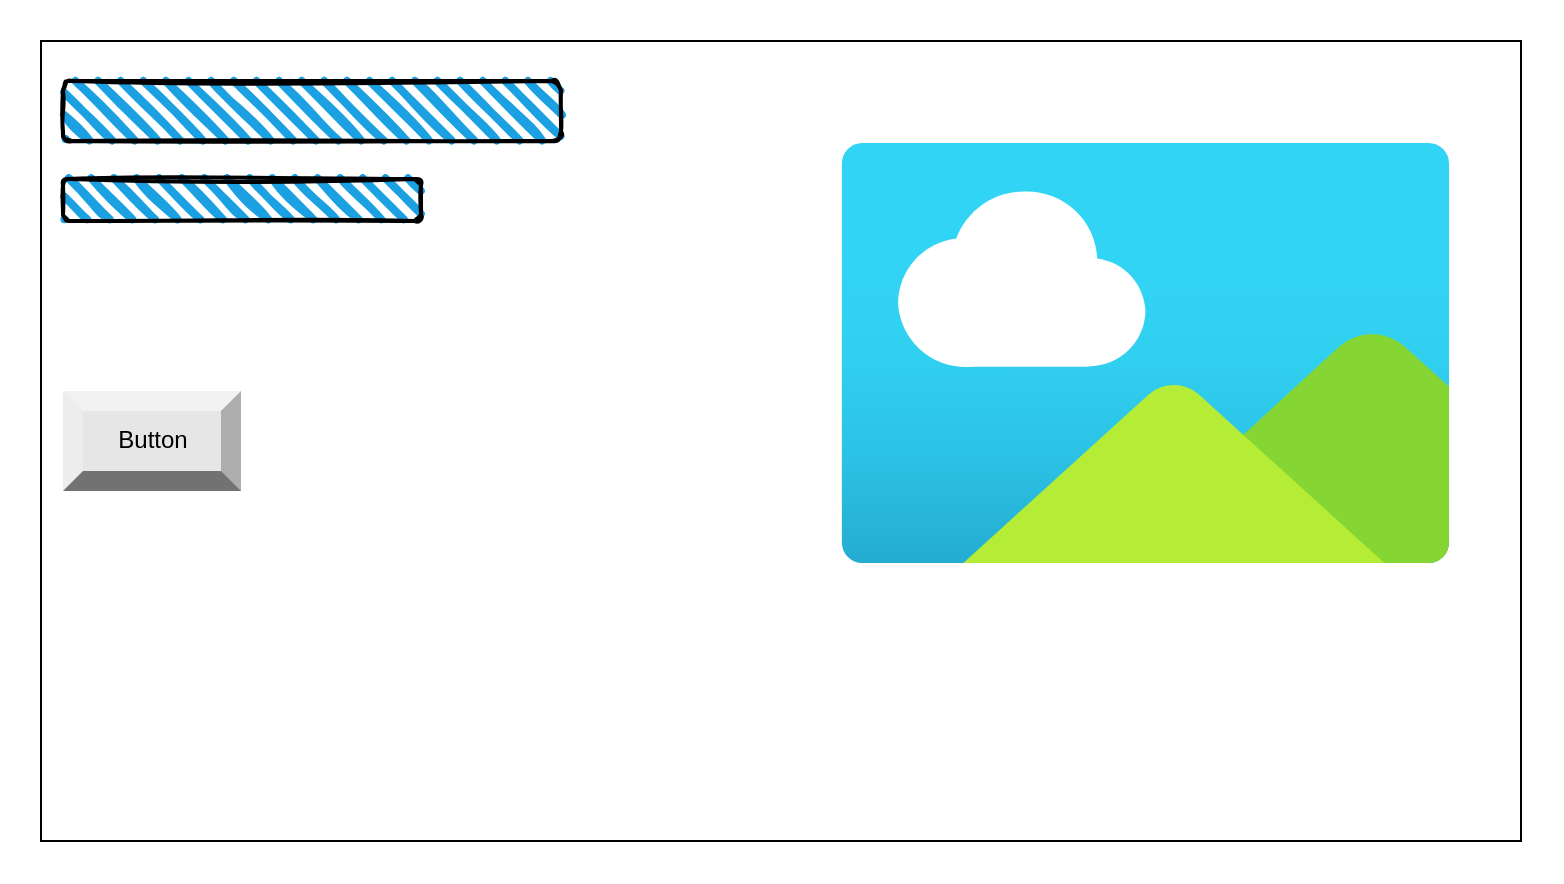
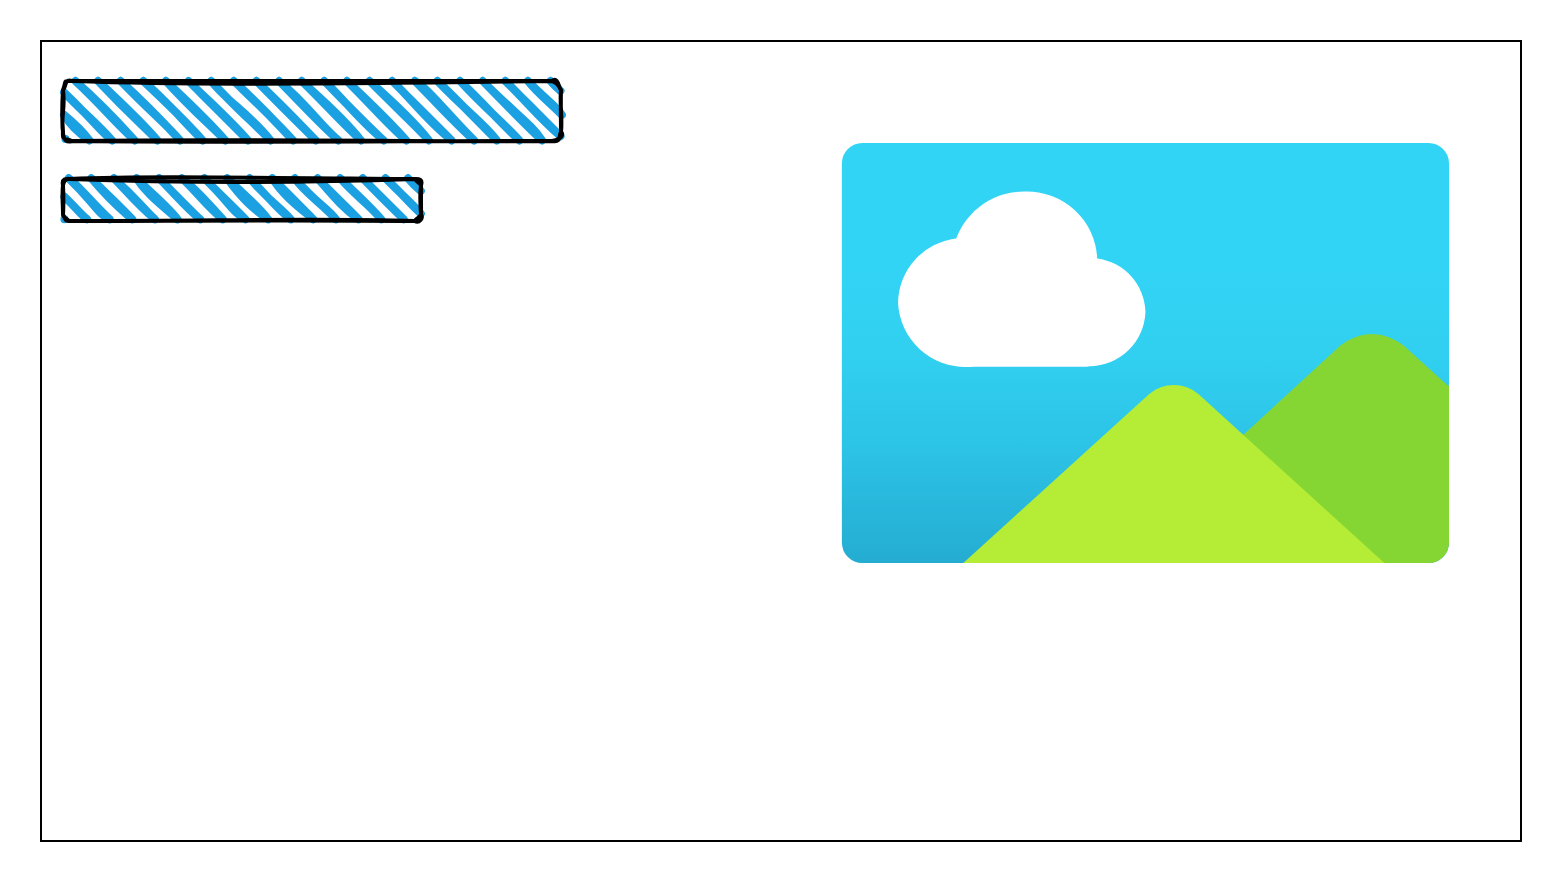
node "Button": removed
